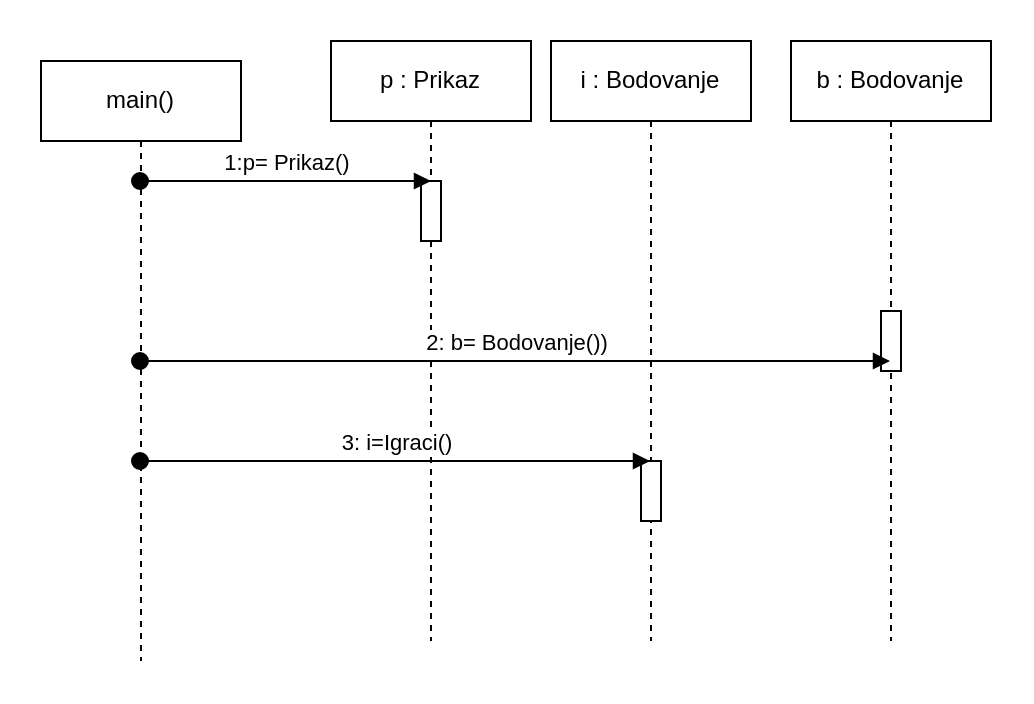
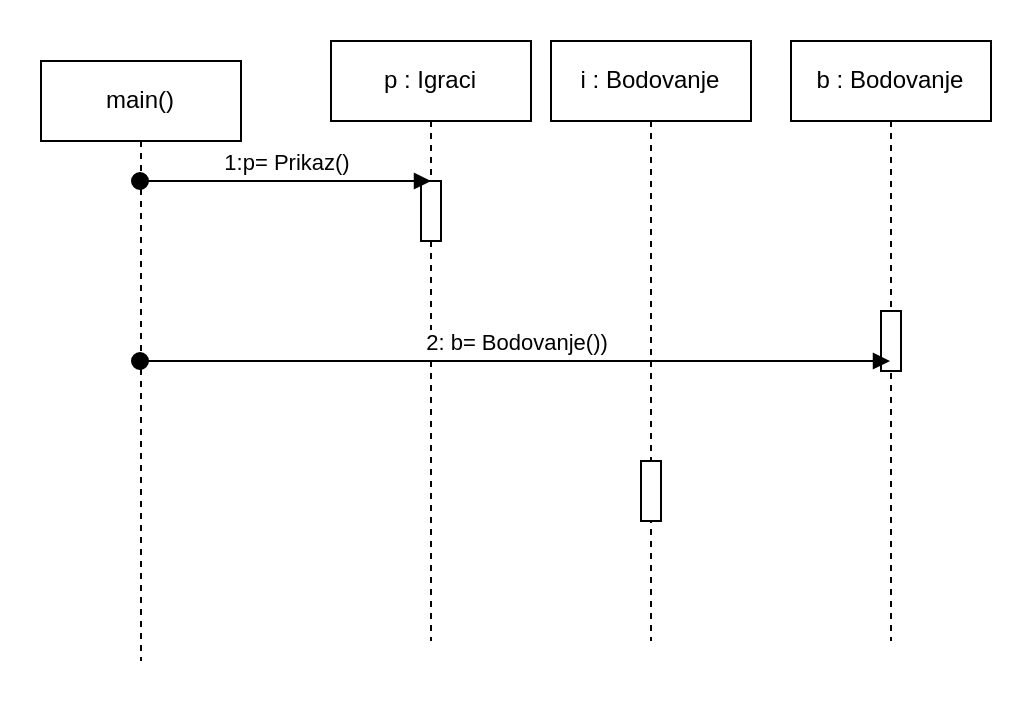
node "p : Prikaz": label "p : Prikaz" -> "p : Igraci"
edge "i : Bodovanje" -- "main()": removed, label "3: i=Igraci()"
